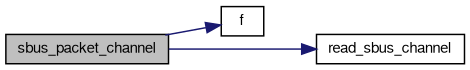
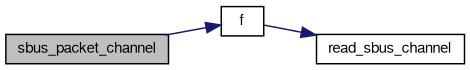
edge "sbus_packet_channel" -> "read_sbus_channel": now "f" -> "read_sbus_channel"
